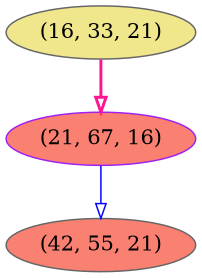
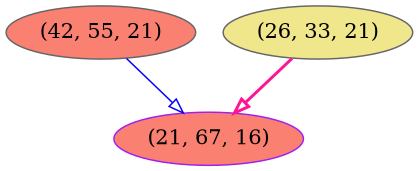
node "(16, 33, 21)": label "(16, 33, 21)" -> "(26, 33, 21)"
edge "(21, 67, 16)" -> "(42, 55, 21)": reversed
